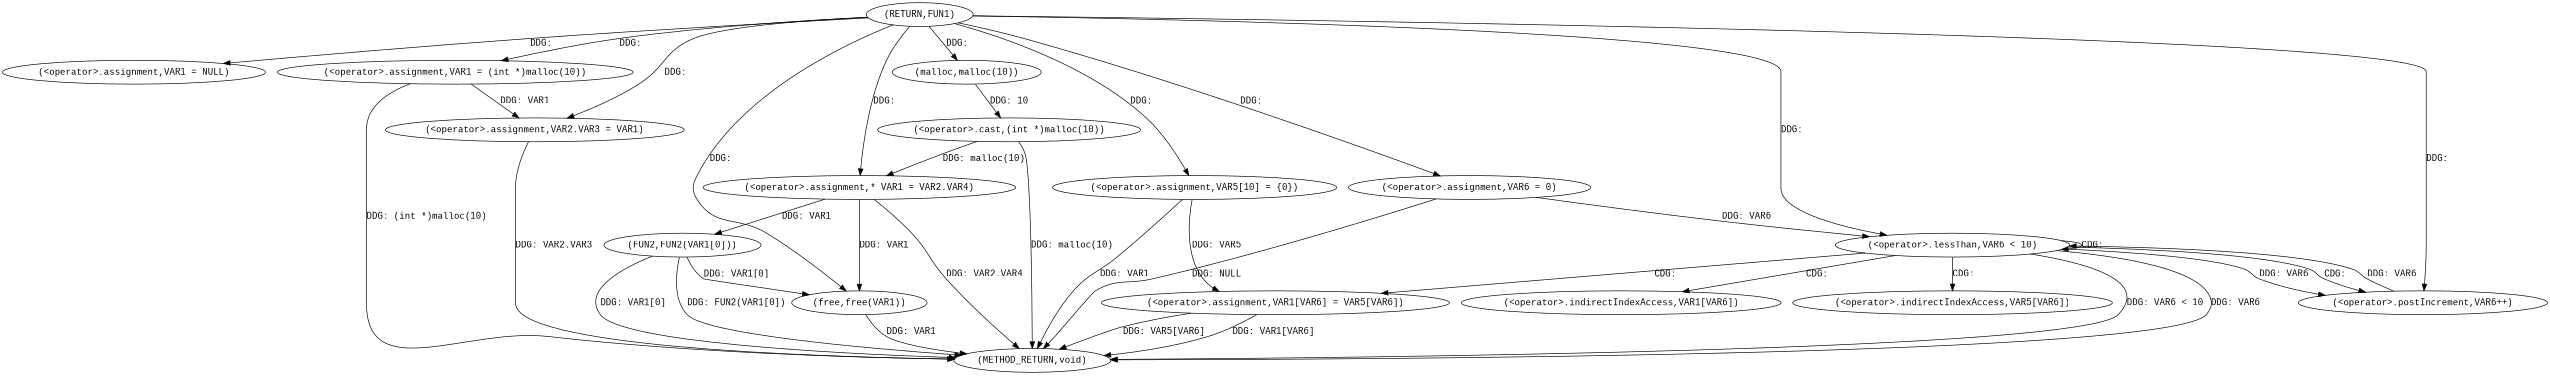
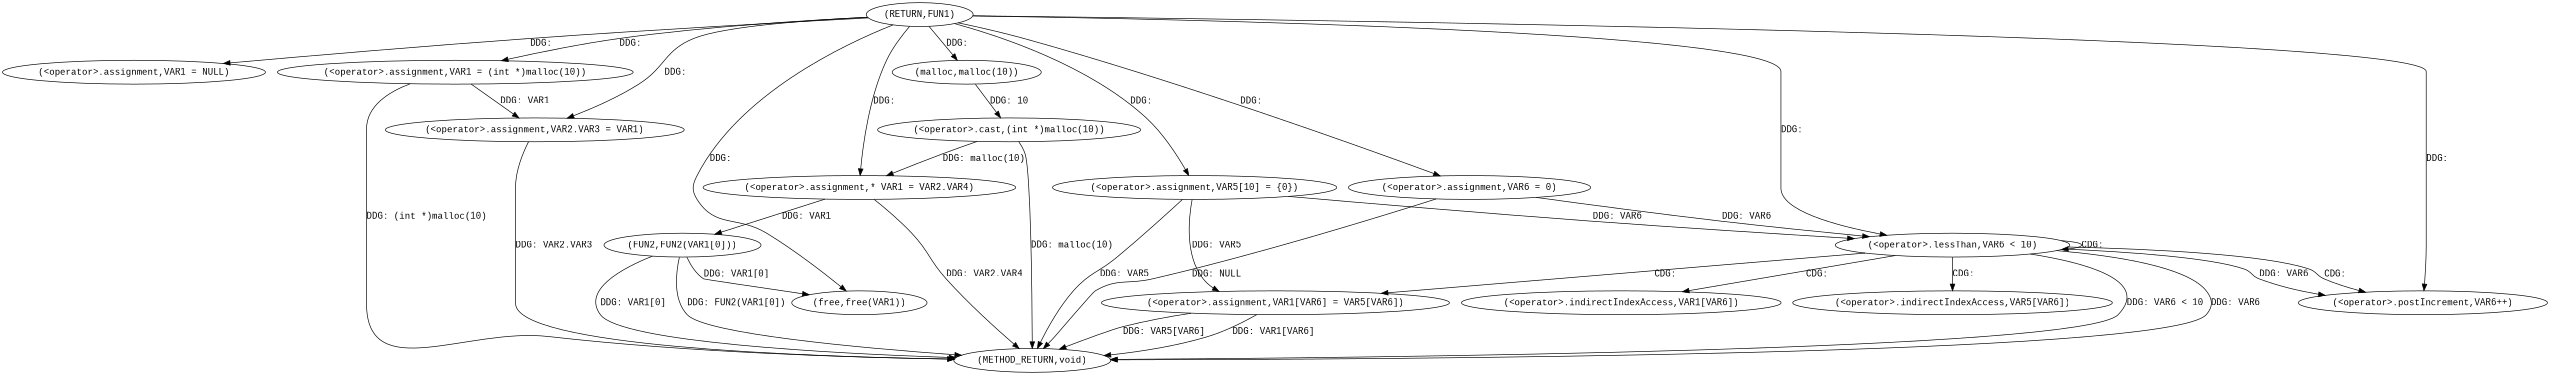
edge "(<operator>.assignment,* VAR1 = VAR2.VAR4)" -> "(free,free(VAR1))": removed, label "DDG: VAR1"
edge "(<operator>.postIncrement,VAR6++)" -> "(<operator>.lessThan,VAR6 < 10)": now "(<operator>.assignment,VAR5[10] = {0})" -> "(<operator>.lessThan,VAR6 < 10)"
edge "(<operator>.assignment,VAR5[10] = {0})" -> "(METHOD_RETURN,void)": label "DDG: VAR1" -> "DDG: VAR5"
edge "(free,free(VAR1))" -> "(METHOD_RETURN,void)": removed, label "DDG: VAR1"
